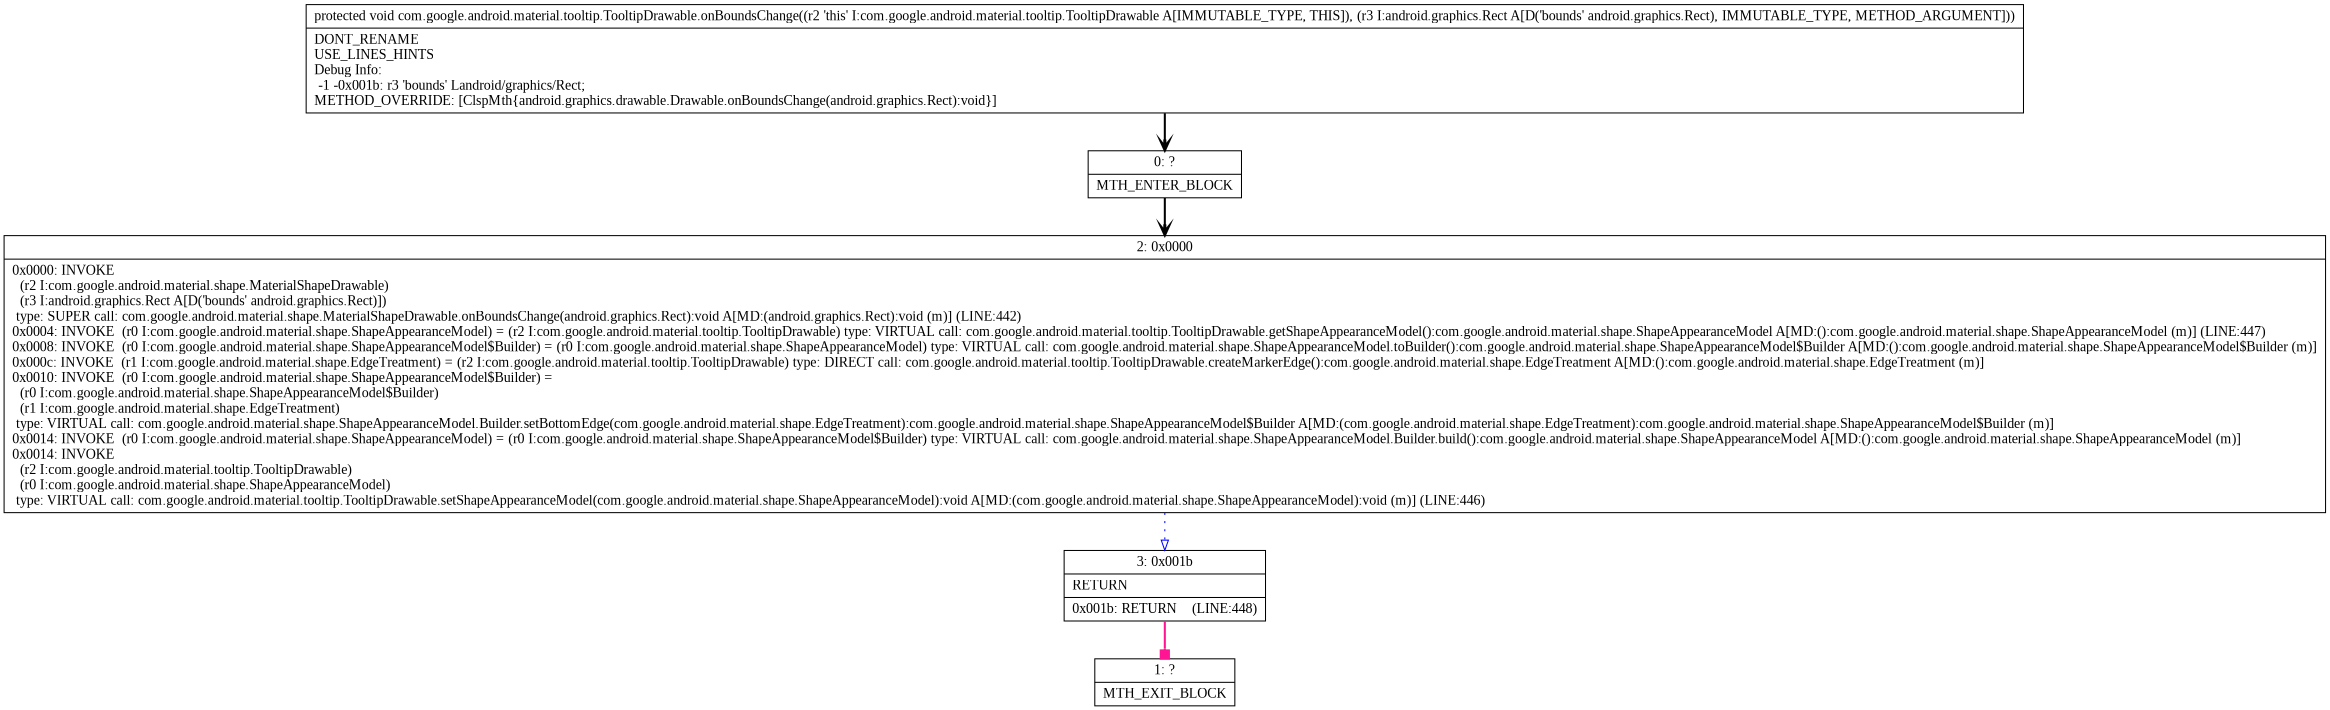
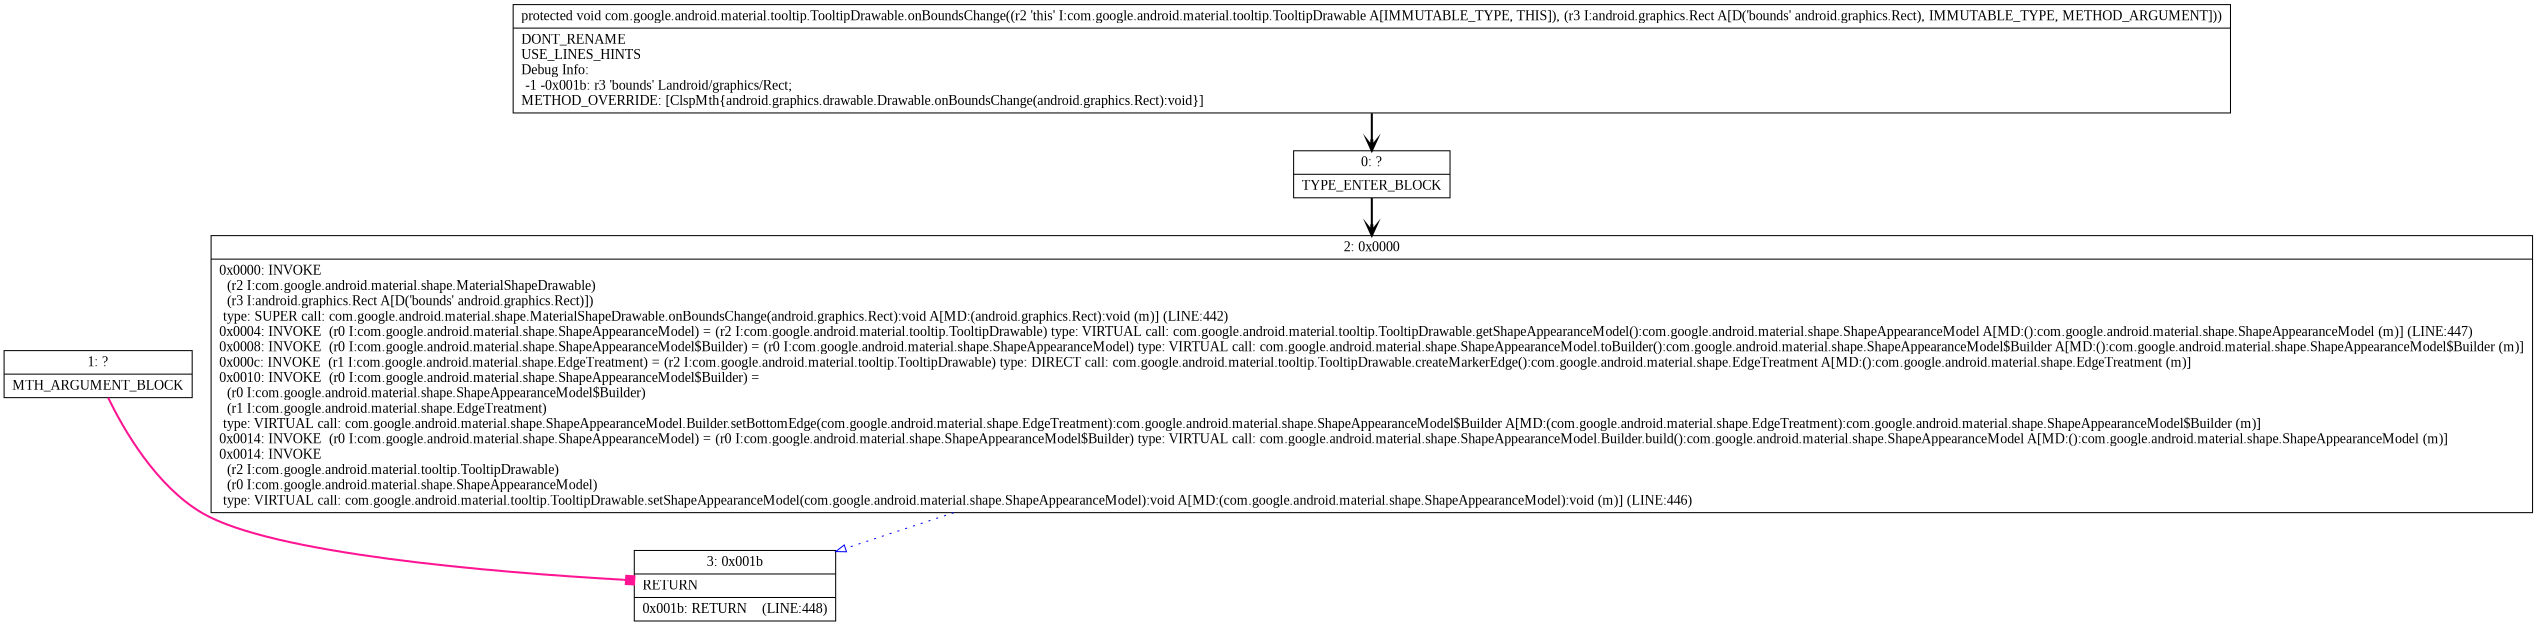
node "0: ?": text "MTH_ENTER_BLOCK" -> "TYPE_ENTER_BLOCK"
edge "3: 0x001b" -> "1: ?": reversed
node "1: ?": text "MTH_EXIT_BLOCK" -> "MTH_ARGUMENT_BLOCK"
